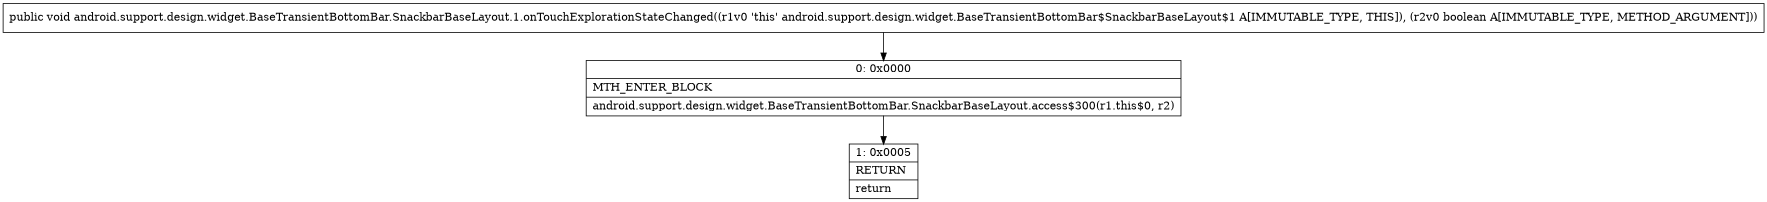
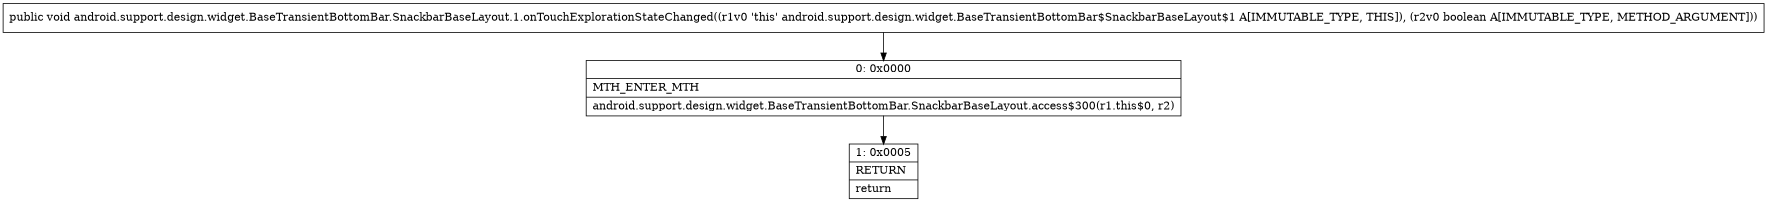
node "0: 0x0000": text "MTH_ENTER_BLOCK" -> "MTH_ENTER_MTH"
